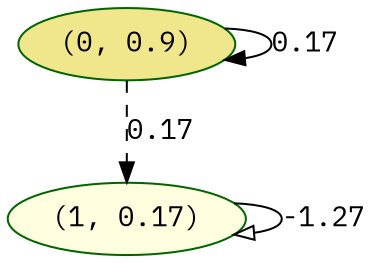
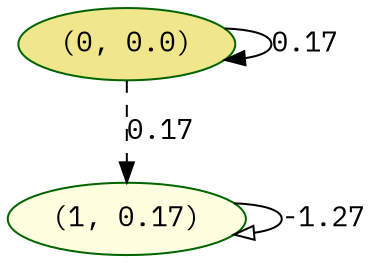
node "(0, 0.9)": label "(0, 0.9)" -> "(0, 0.0)"
